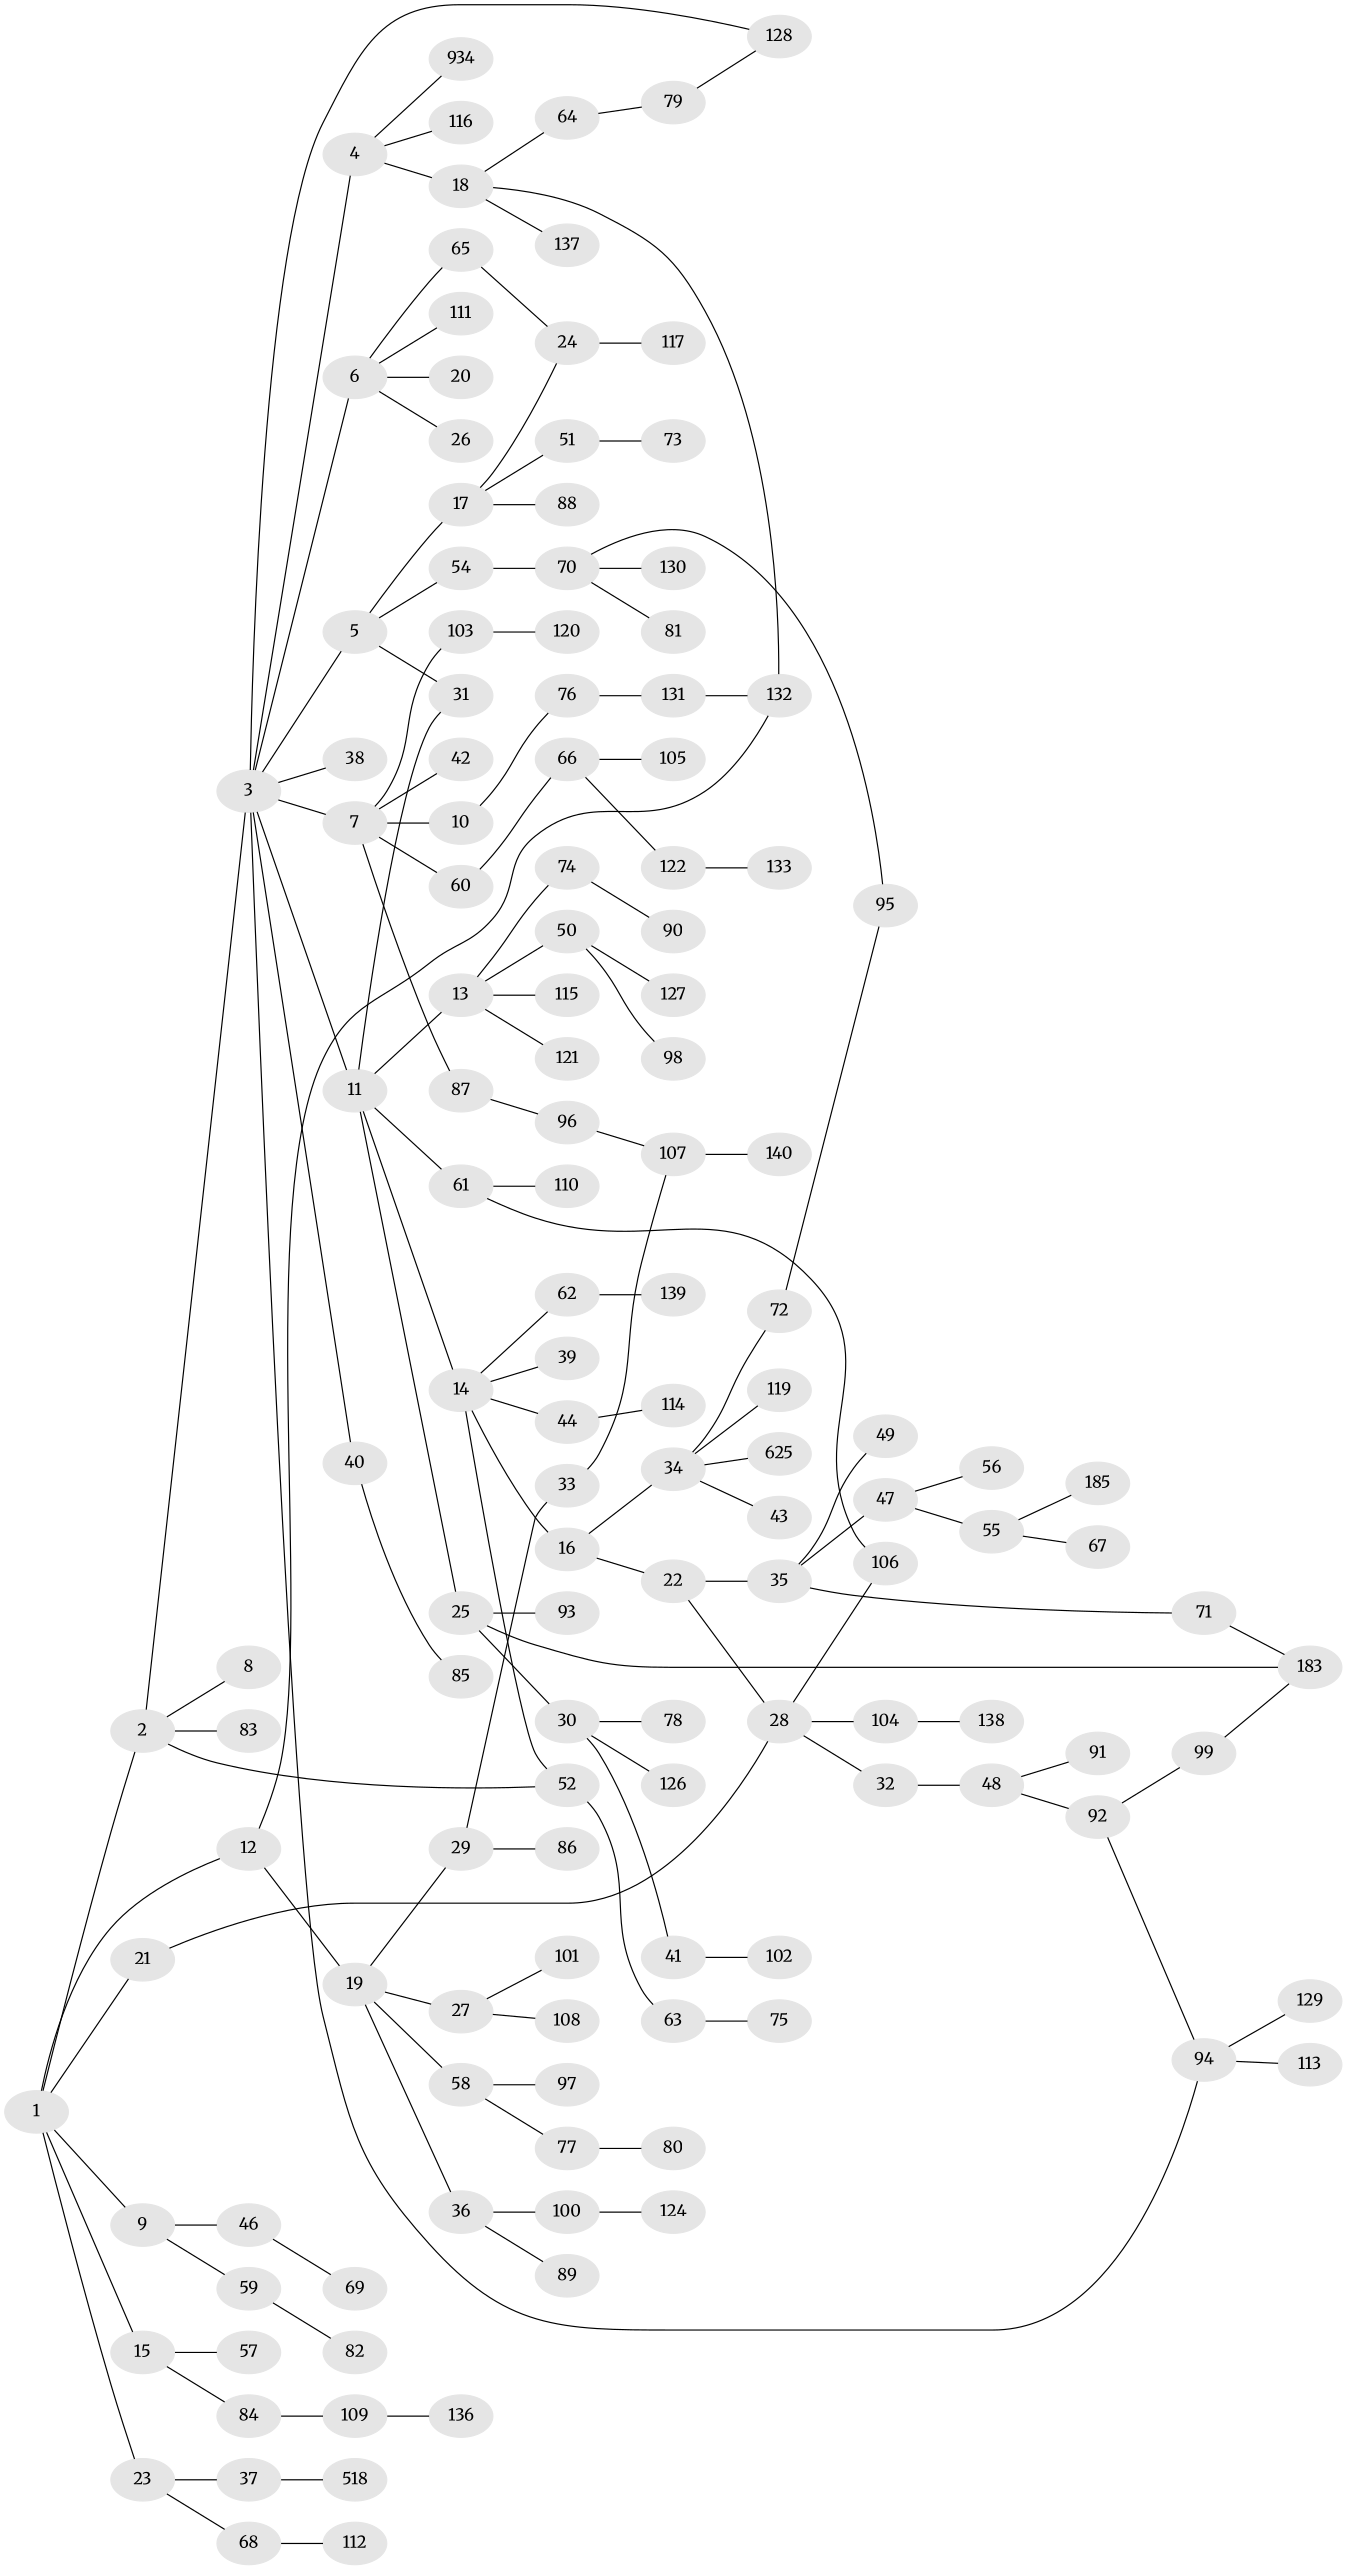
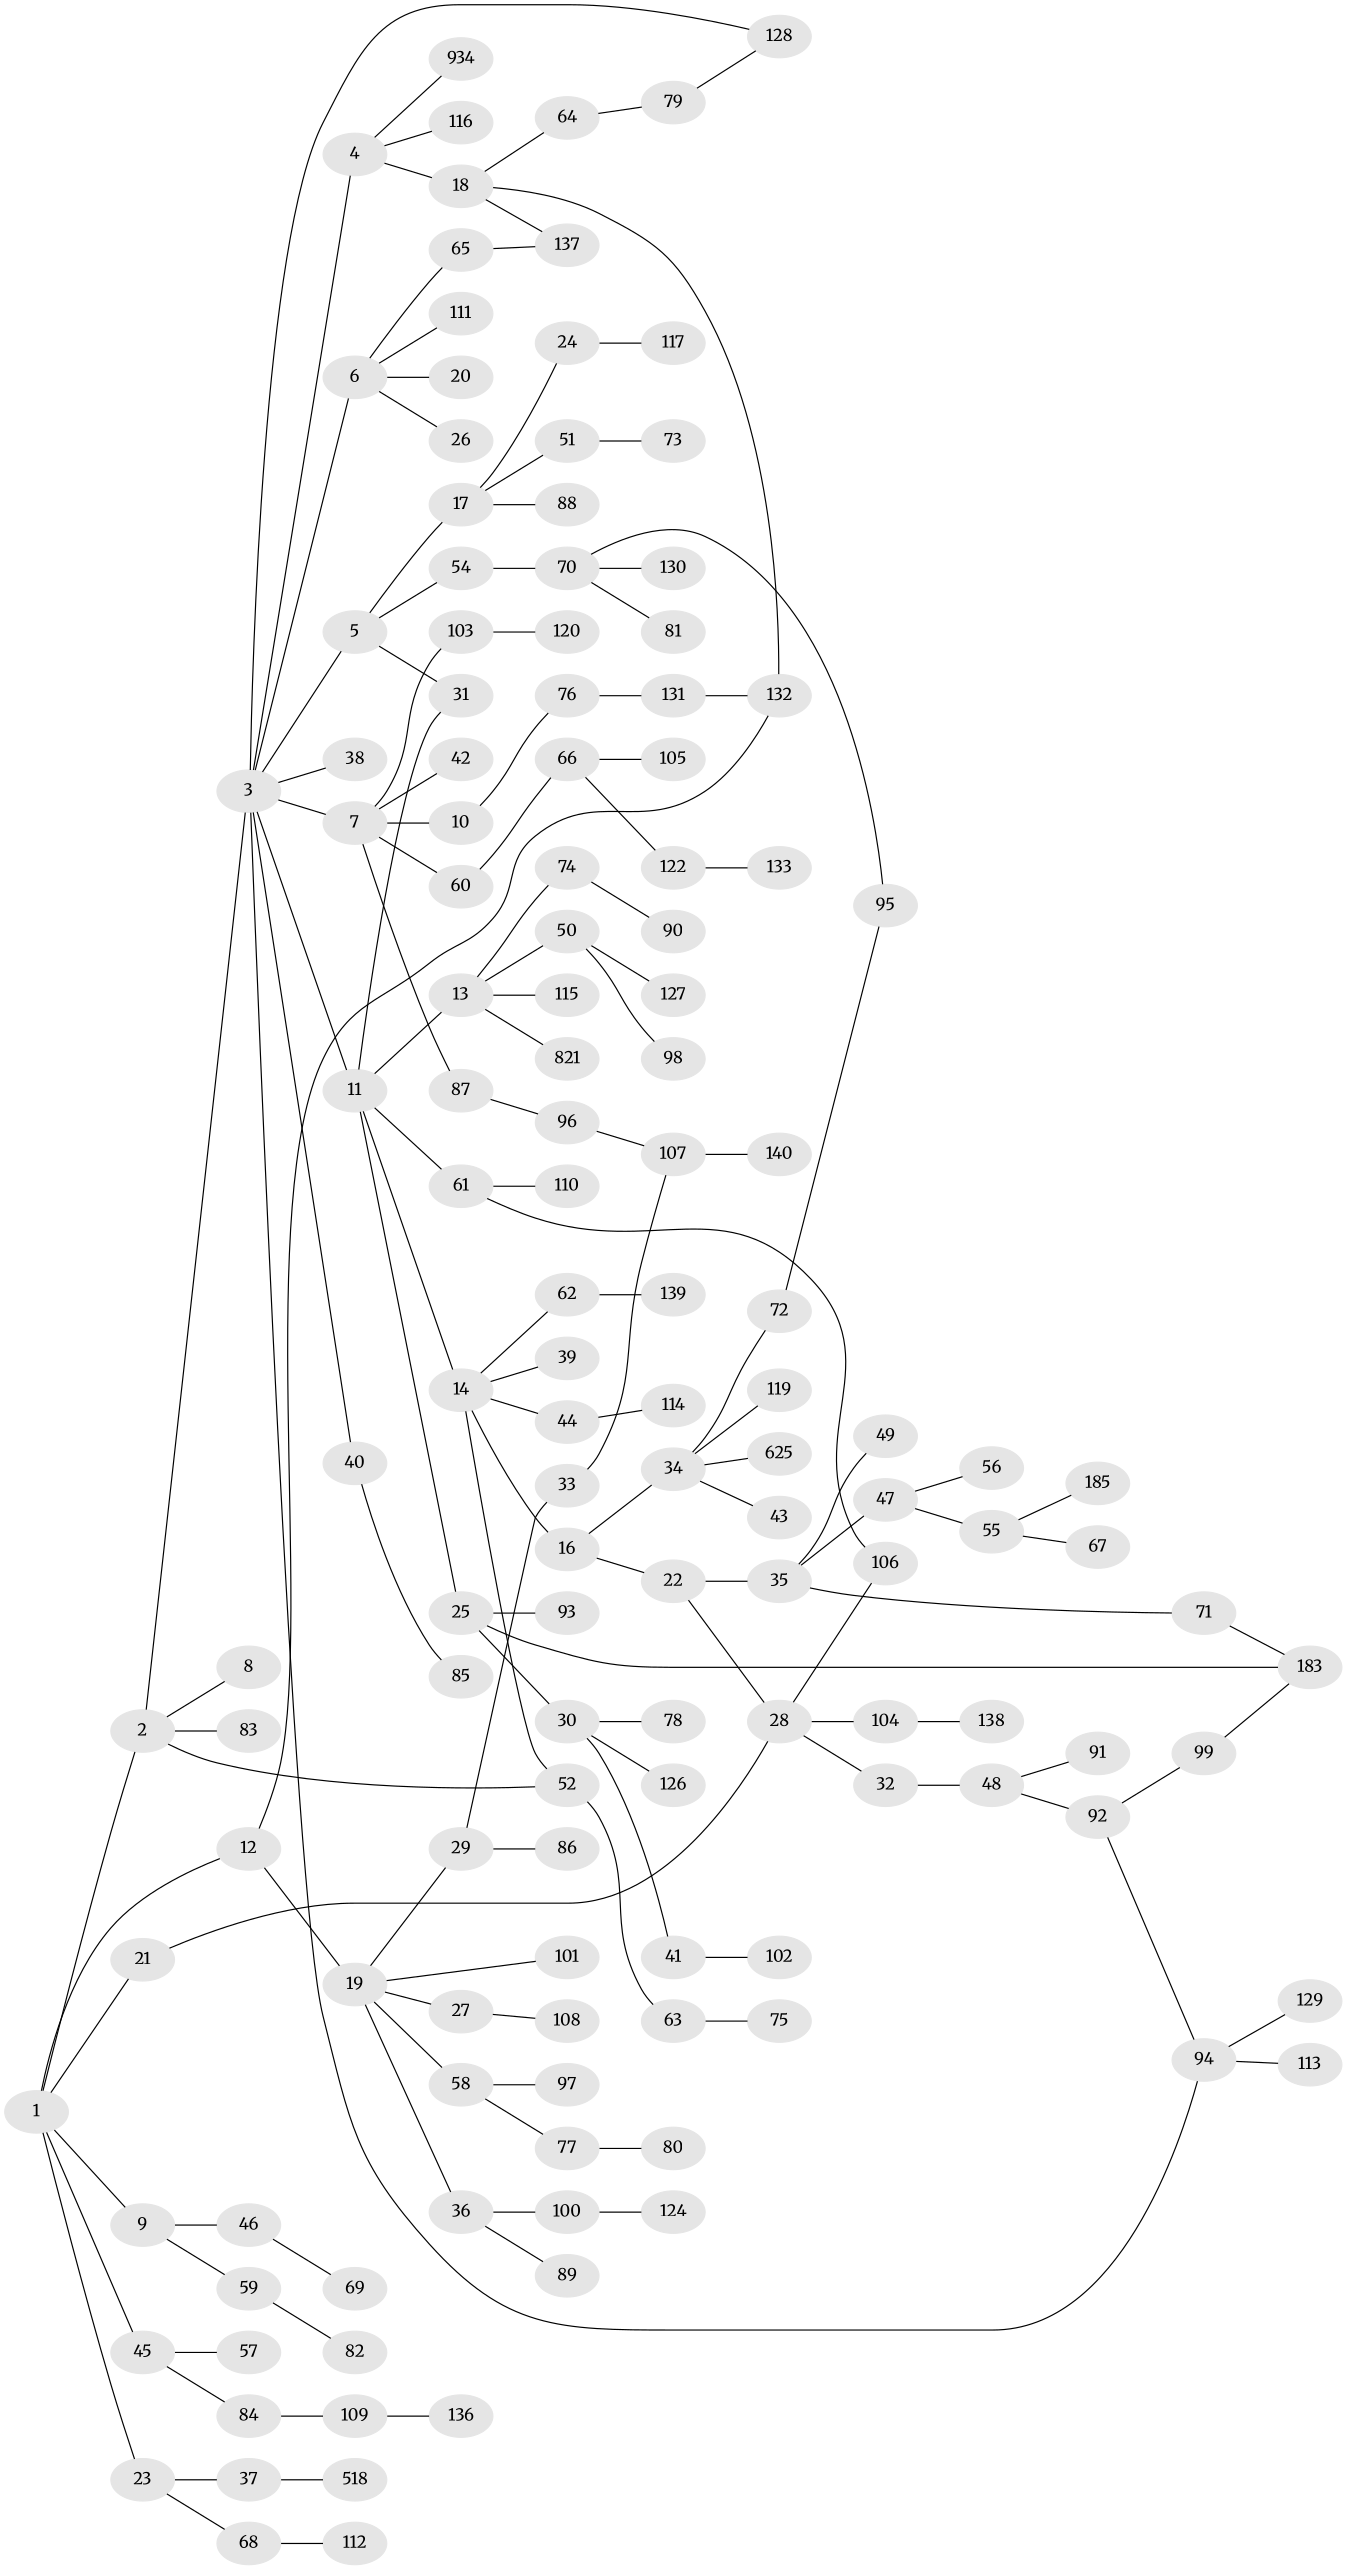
edge "65" -- "24": now "65" -- "137"
node "121": label "121" -> "821"
edge "101" -- "27": now "101" -- "19"
node "15": label "15" -> "45"
